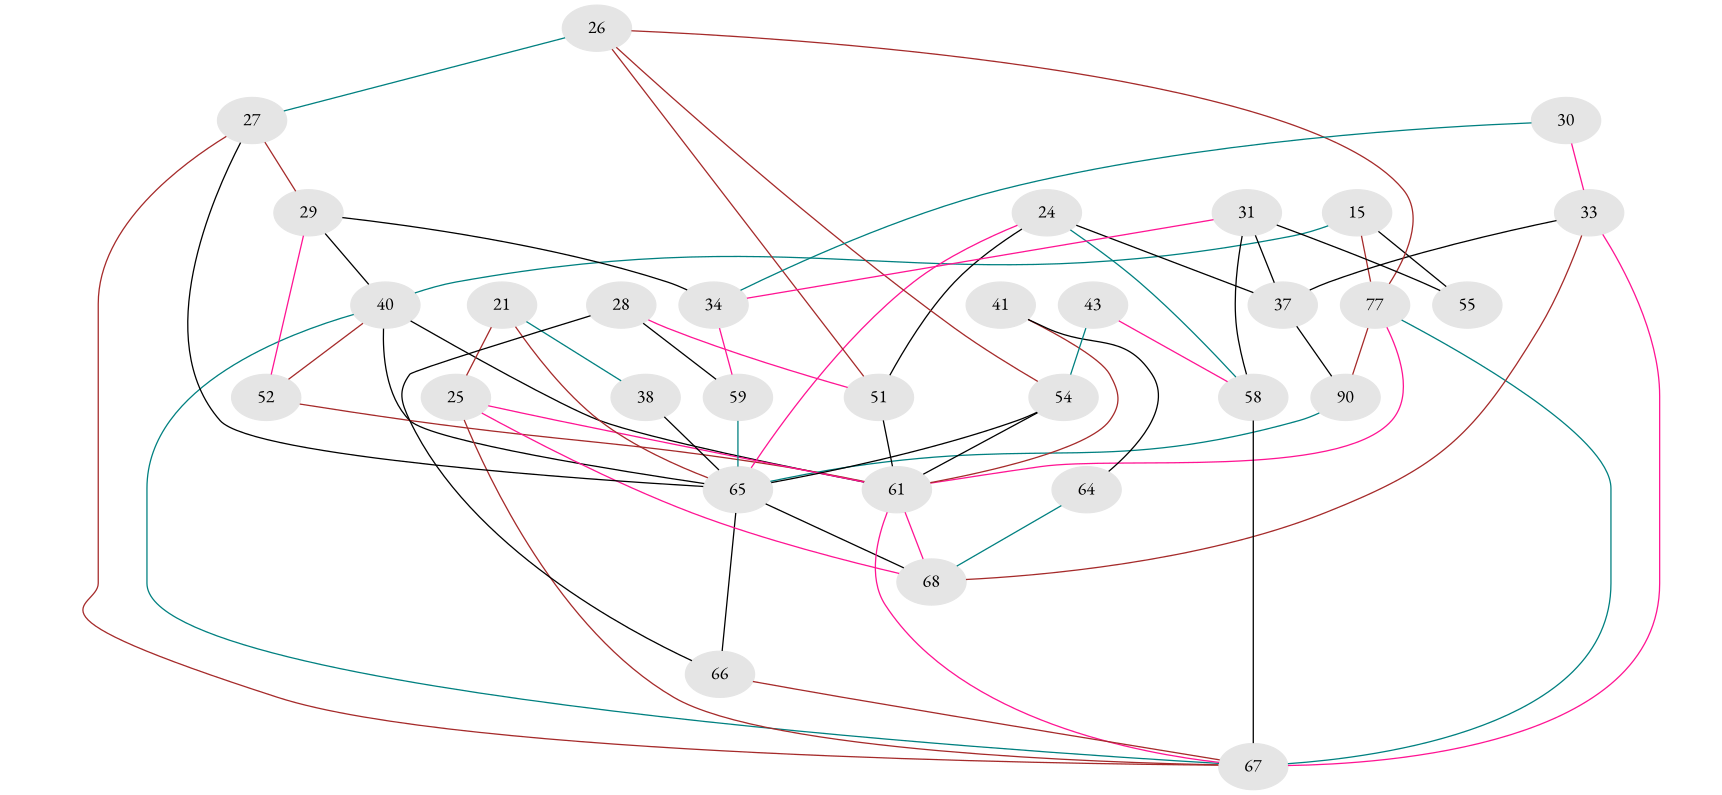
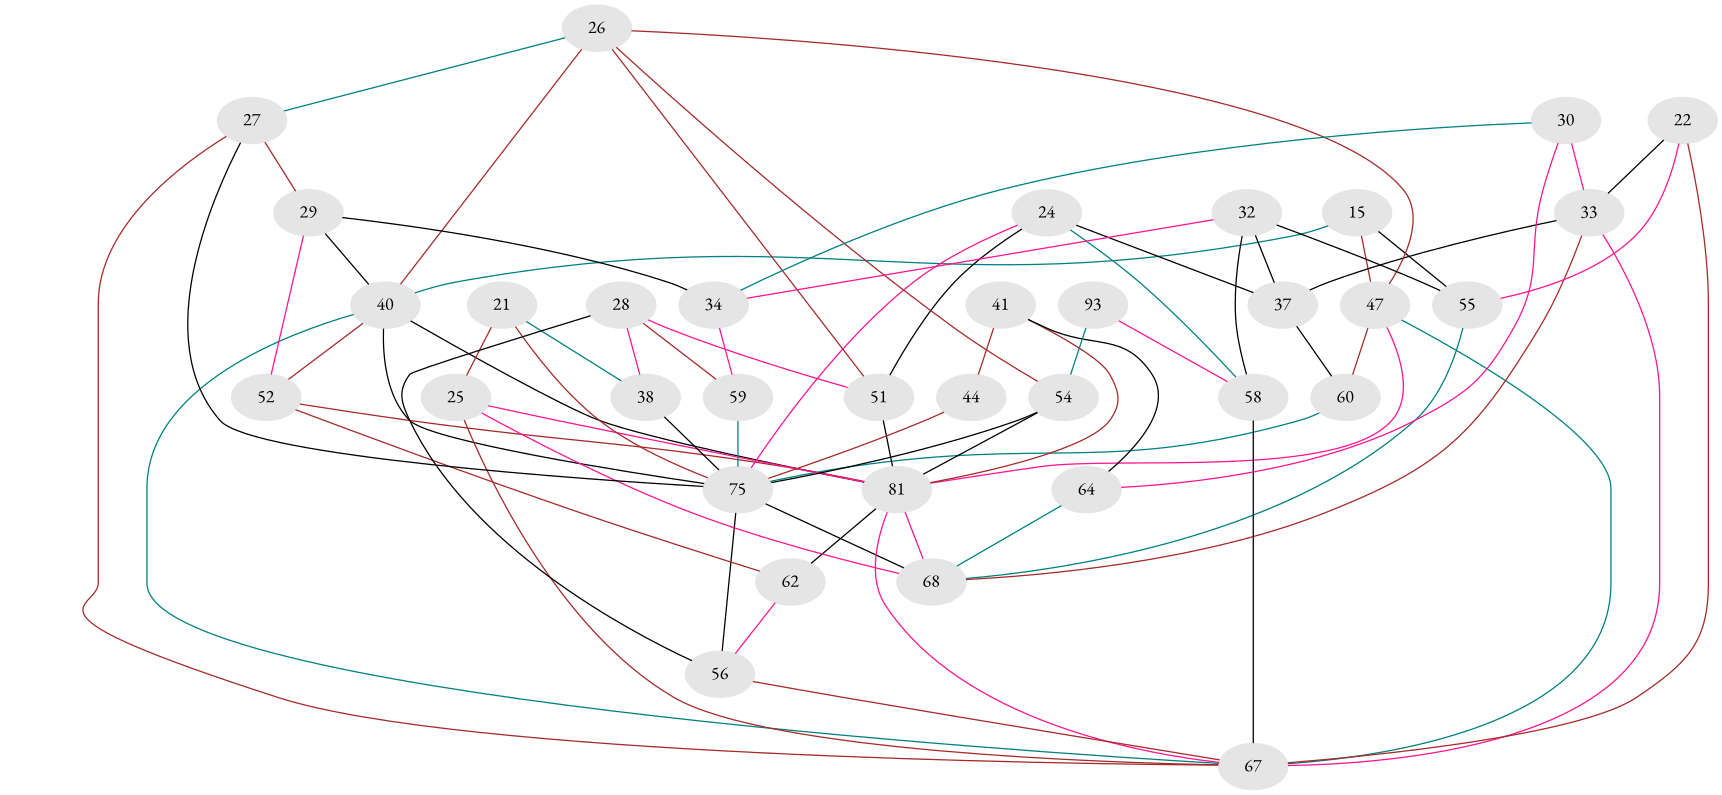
node "22": added
edge "26" -- "40": added
node "31": label "31" -> "32"
node "43": label "43" -> "93"
node "77": label "77" -> "47"
edge "28" -- "38": added
edge "28" -- "59": color black -> brown
node "44": added
node "90": label "90" -> "60"
edge "30" -- "64": added
node "65": label "65" -> "75"
node "61": label "61" -> "81"
edge "55" -- "68": added
node "62": added
node "66": label "66" -> "56"
